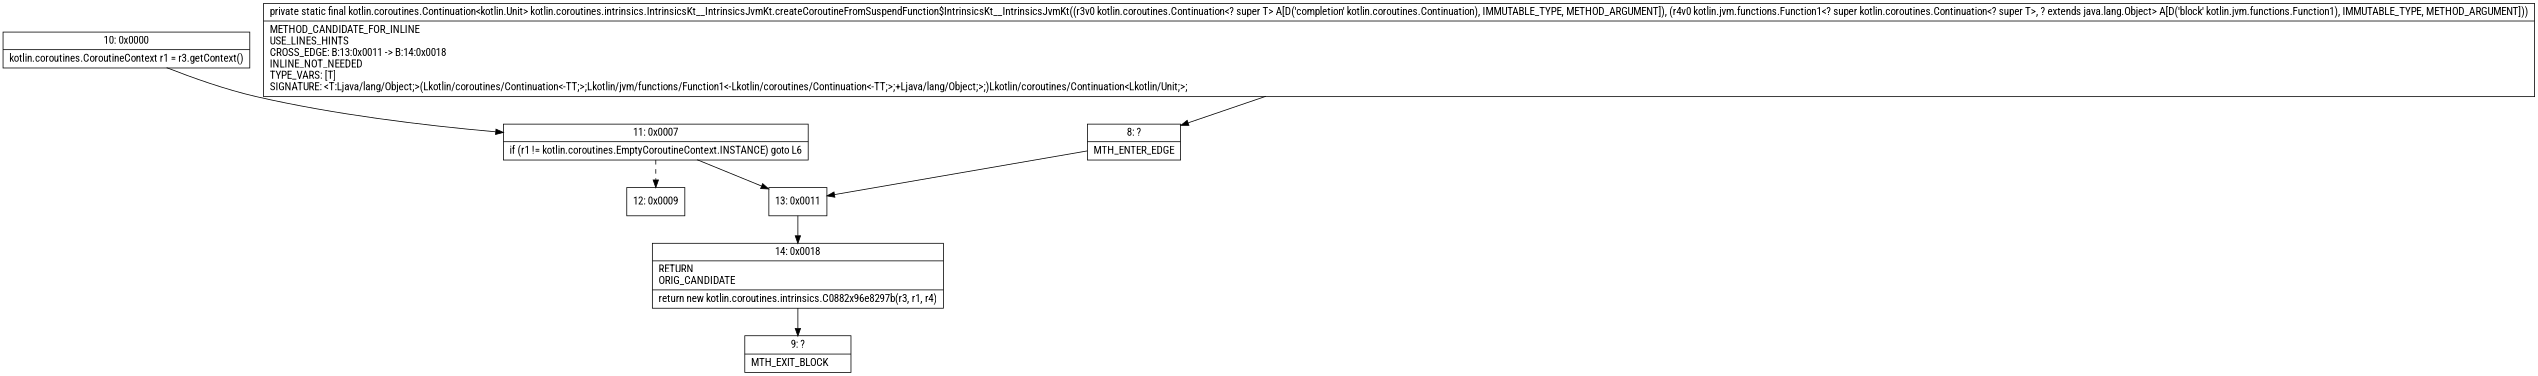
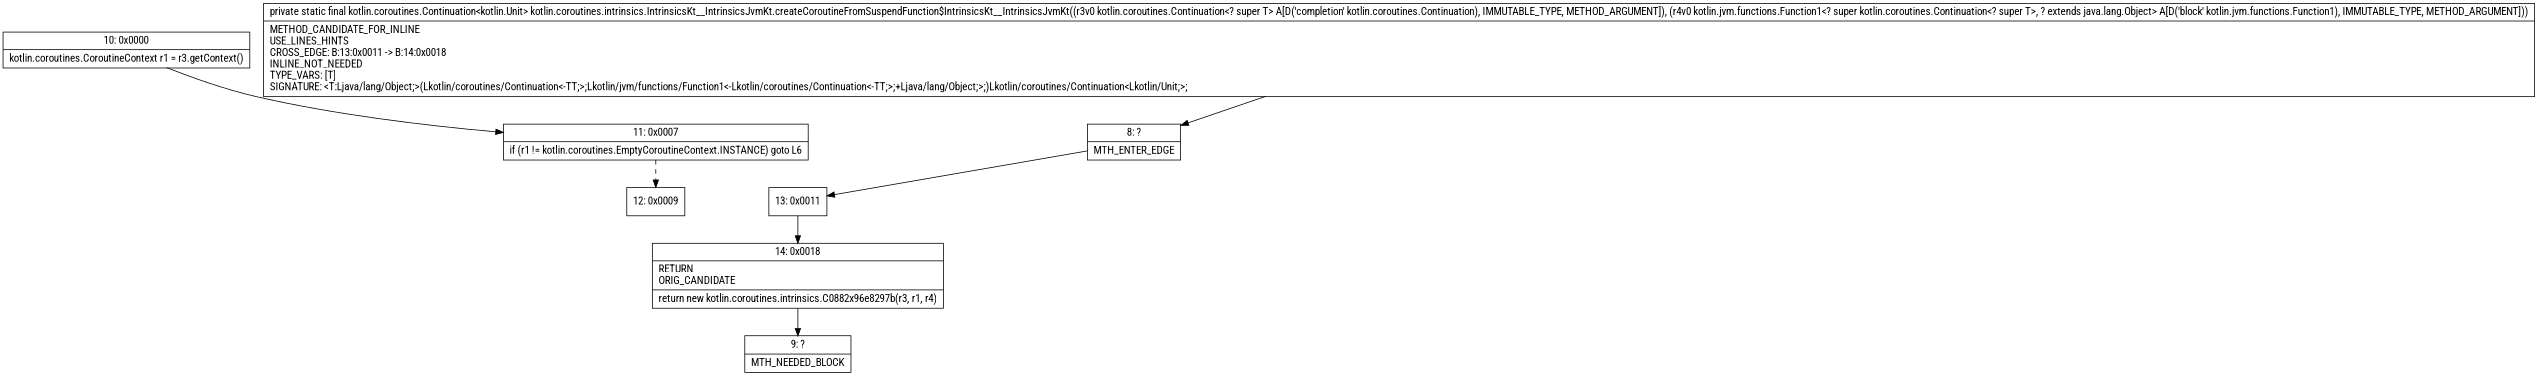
edge "11: 0x0007" -> "13: 0x0011": removed
node "9: ?": text "MTH_EXIT_BLOCK" -> "MTH_NEEDED_BLOCK"
